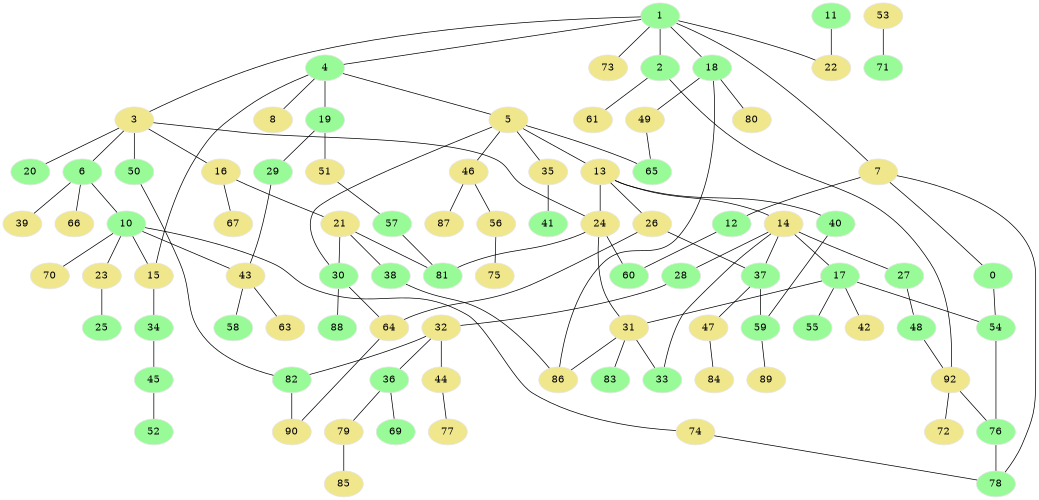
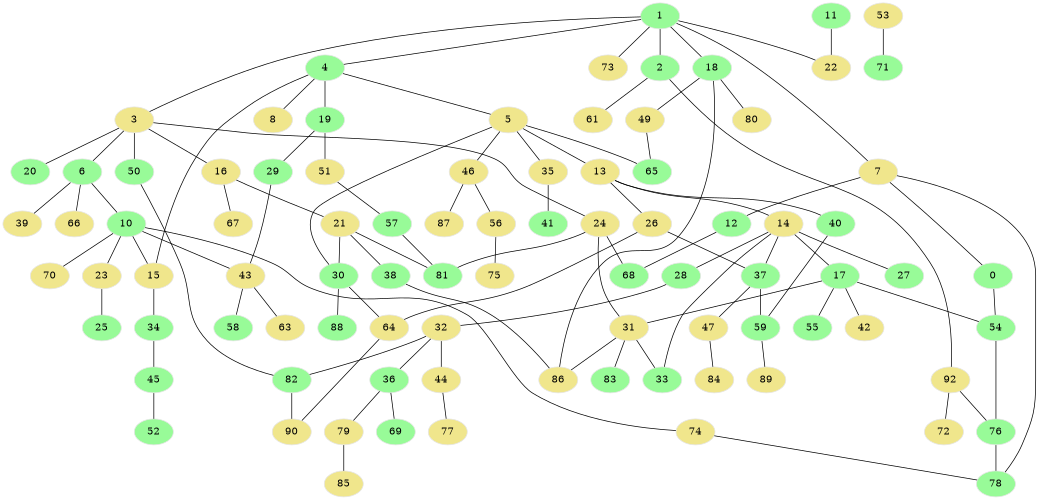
edge "13" -- "24": removed
node "60": label "60" -> "68"
node "48": removed
